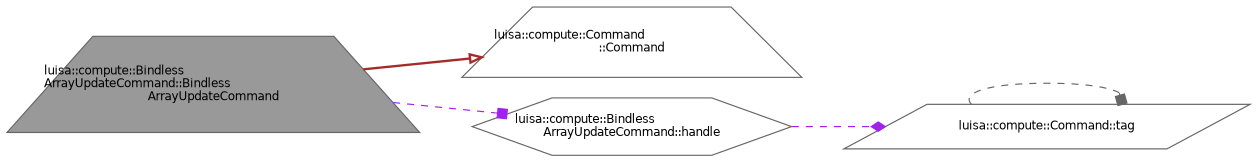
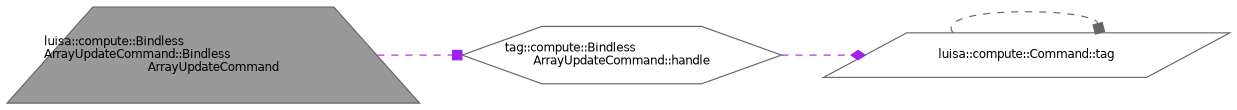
node "luisa::compute::Command ::Command": removed
node "luisa::compute::Bindless ArrayUpdateCommand::handle": label "luisa::compute::Bindless ArrayUpdateCommand::handle" -> "tag::compute::Bindless ArrayUpdateCommand::handle"
